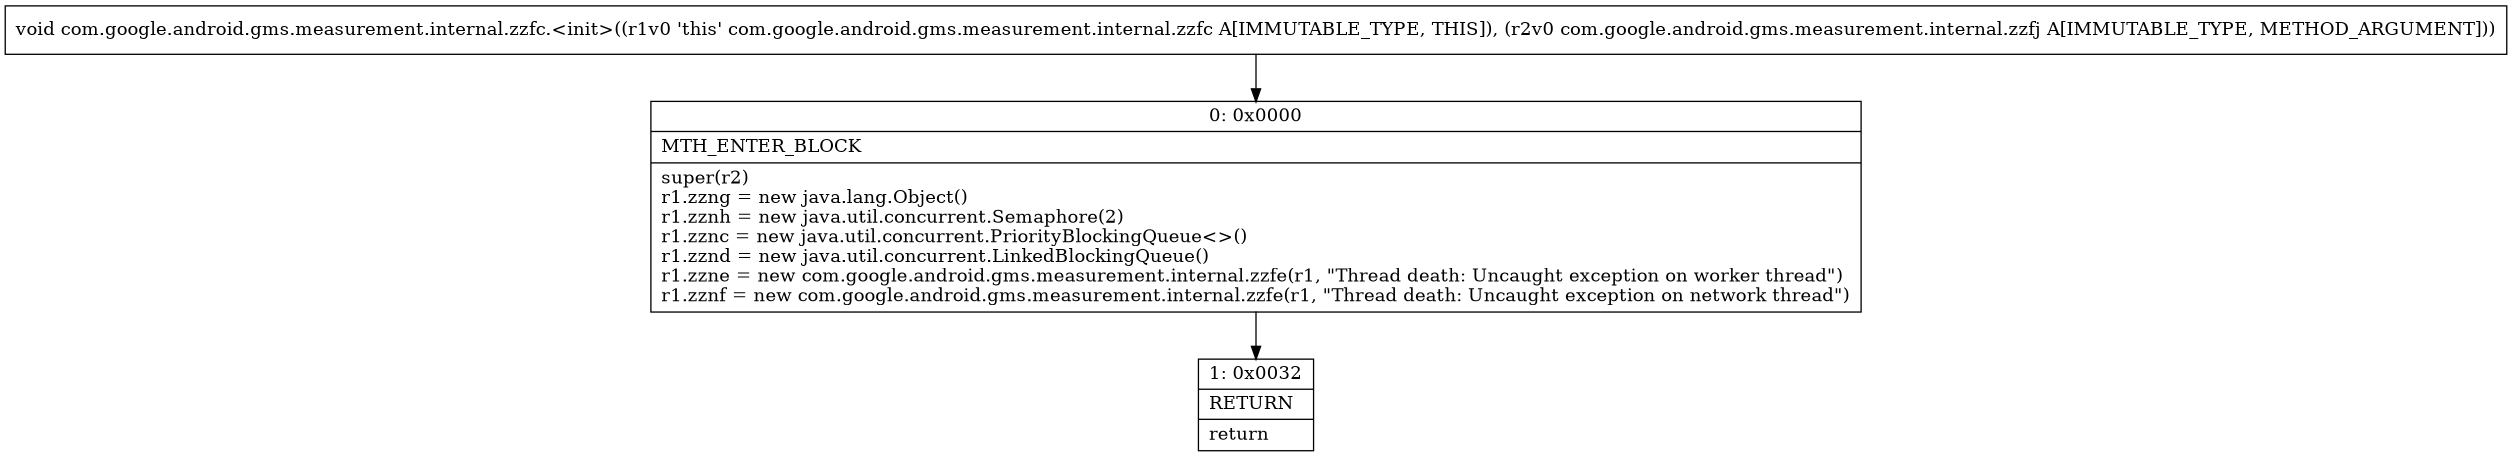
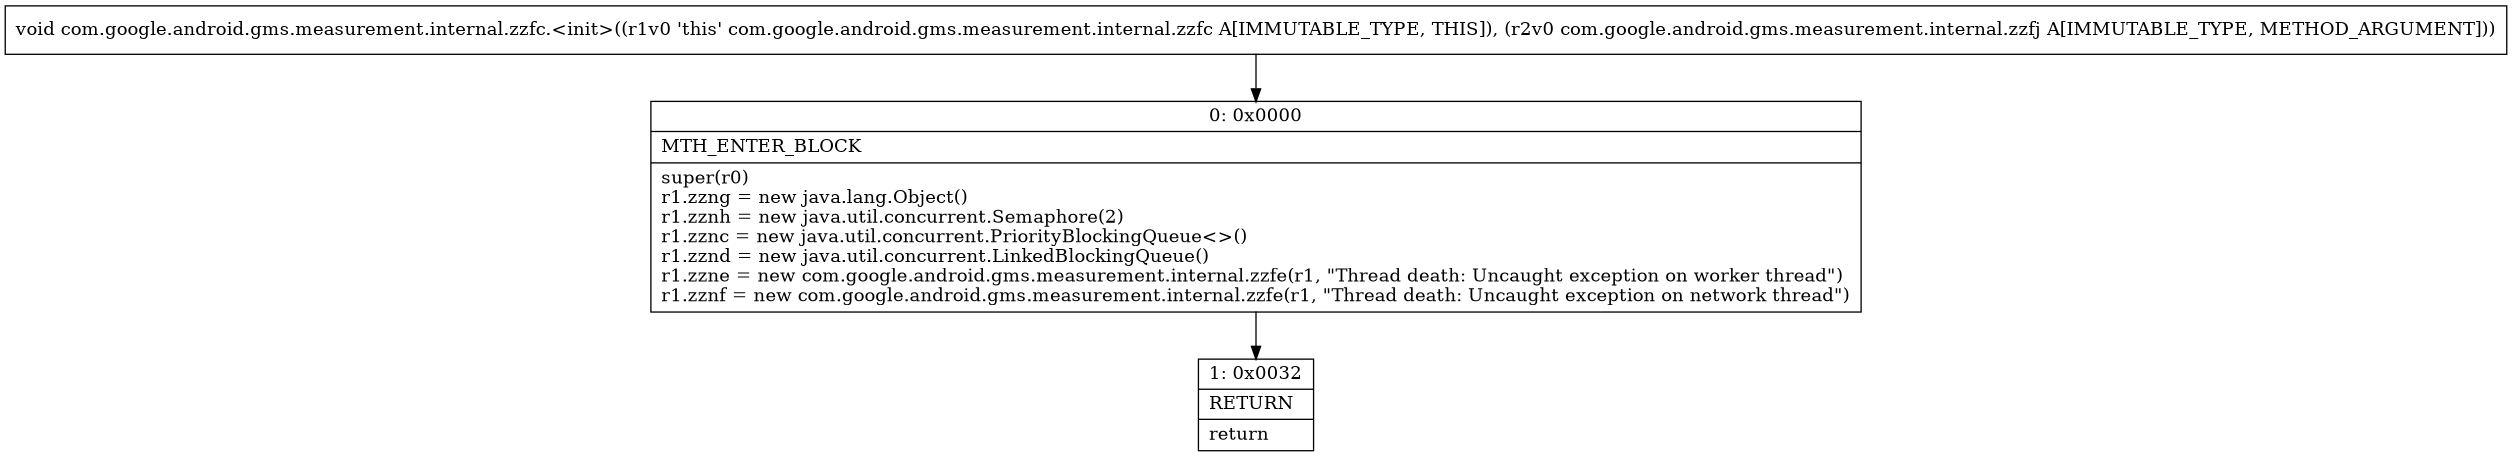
node "0: 0x0000": text "super(r2)" -> "super(r0)"
